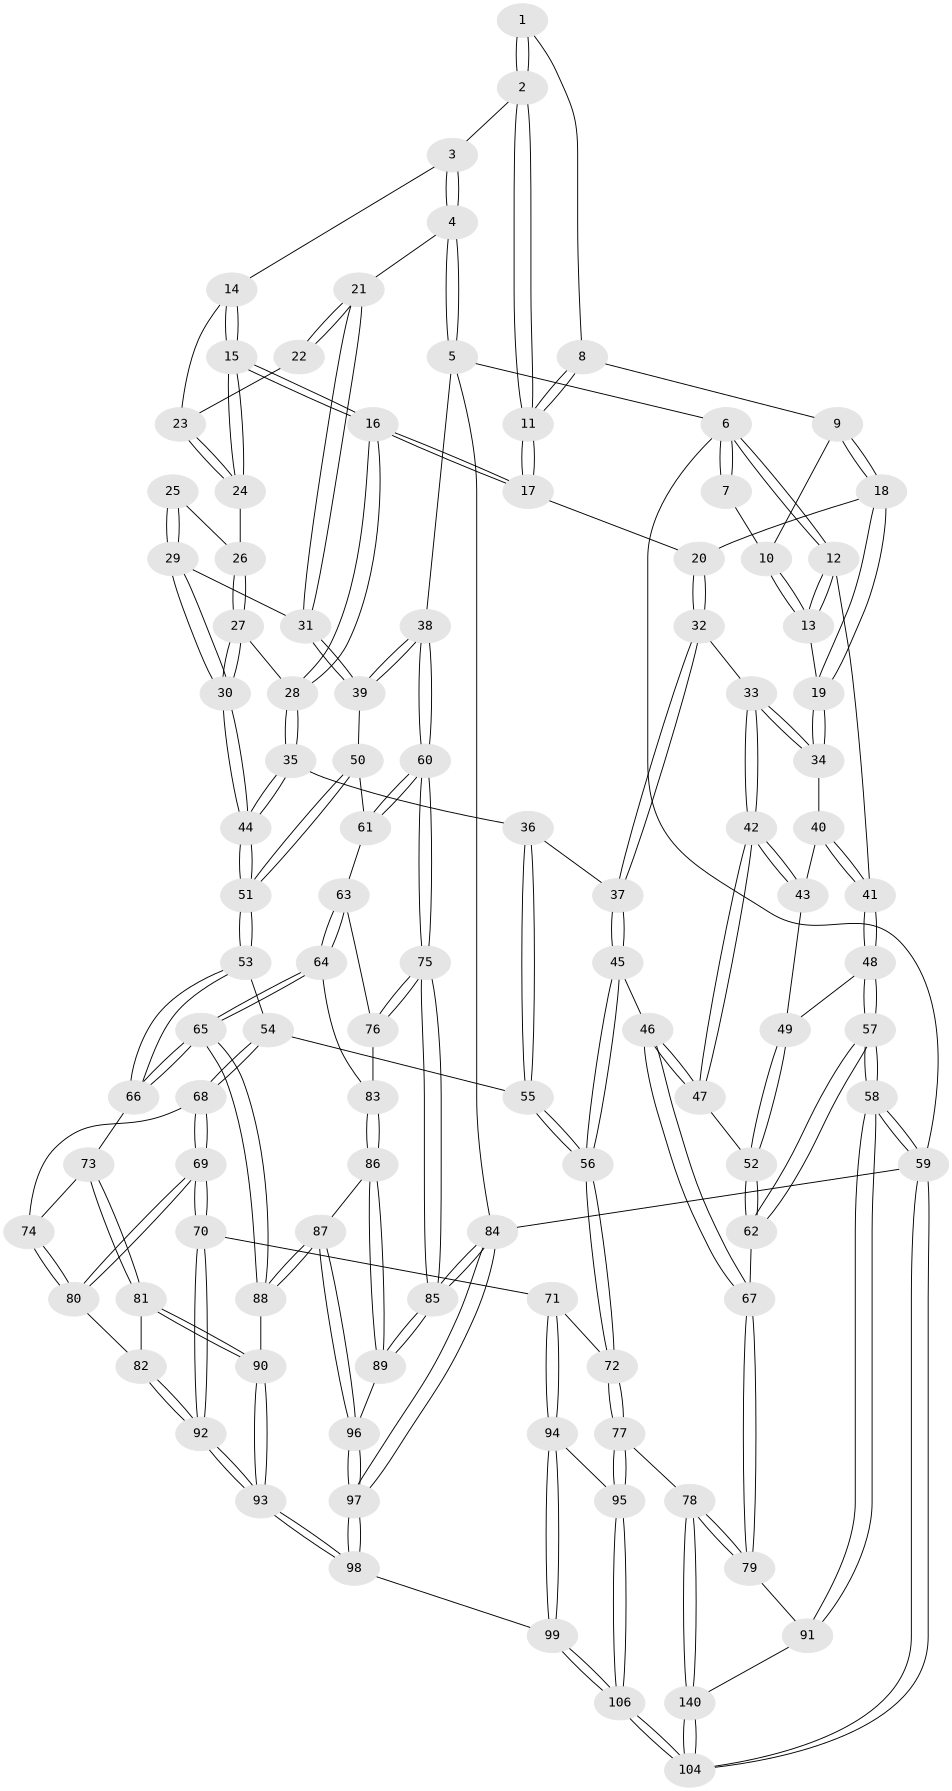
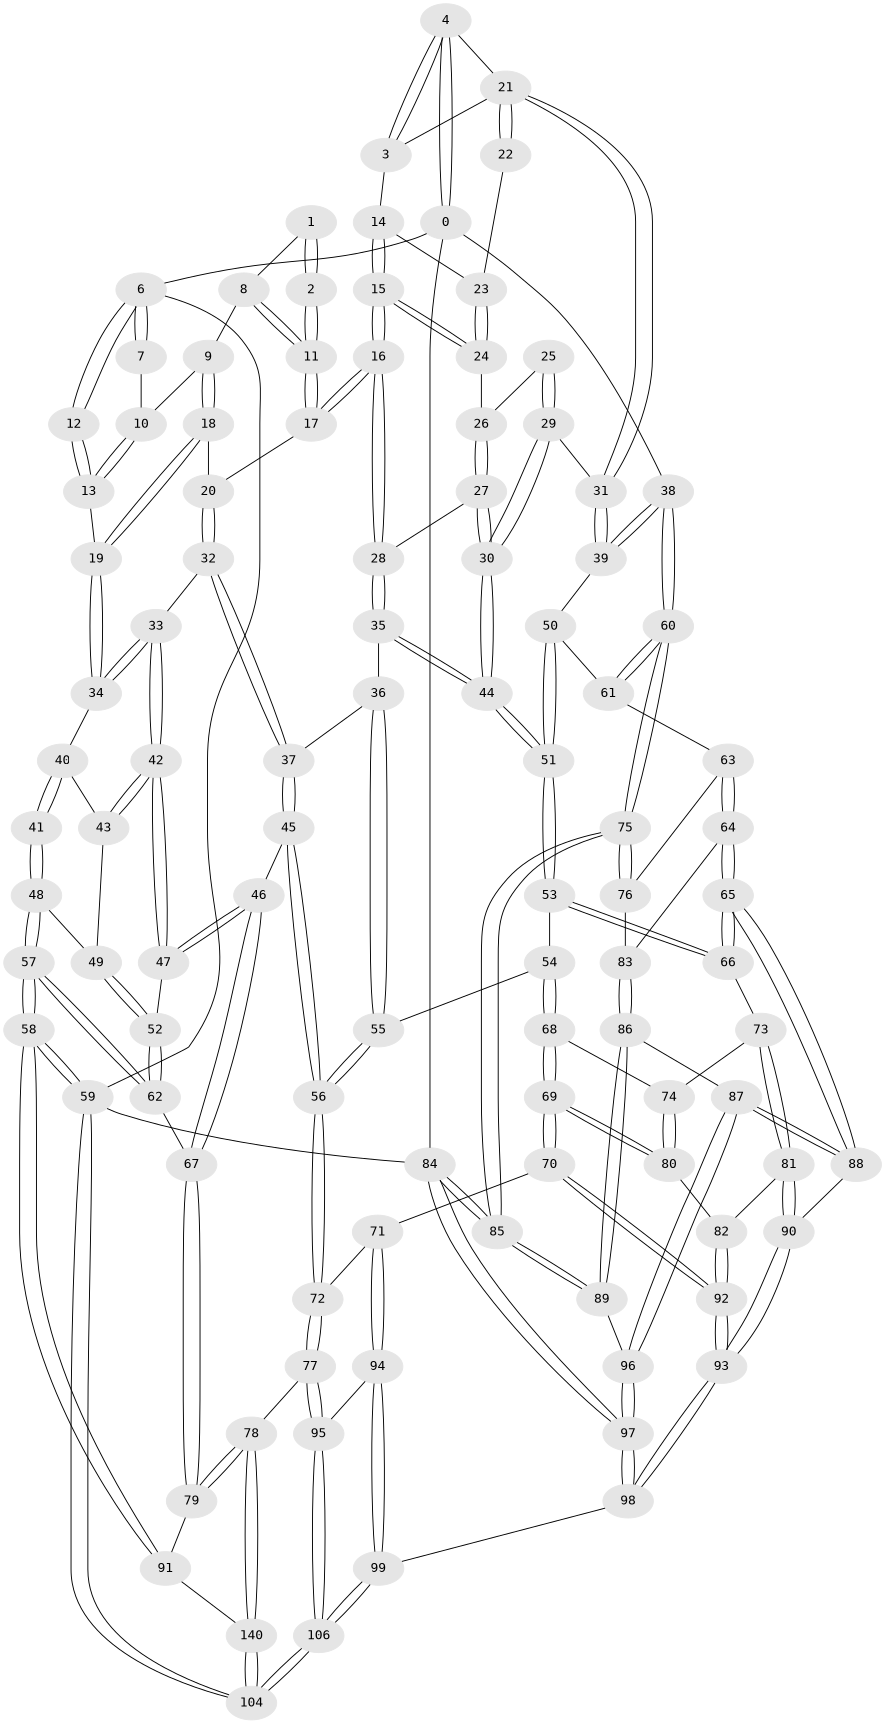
edge "2" -- "3": now "21" -- "3"
node "5": label "5" -> "0"
edge "12" -- "41": removed
